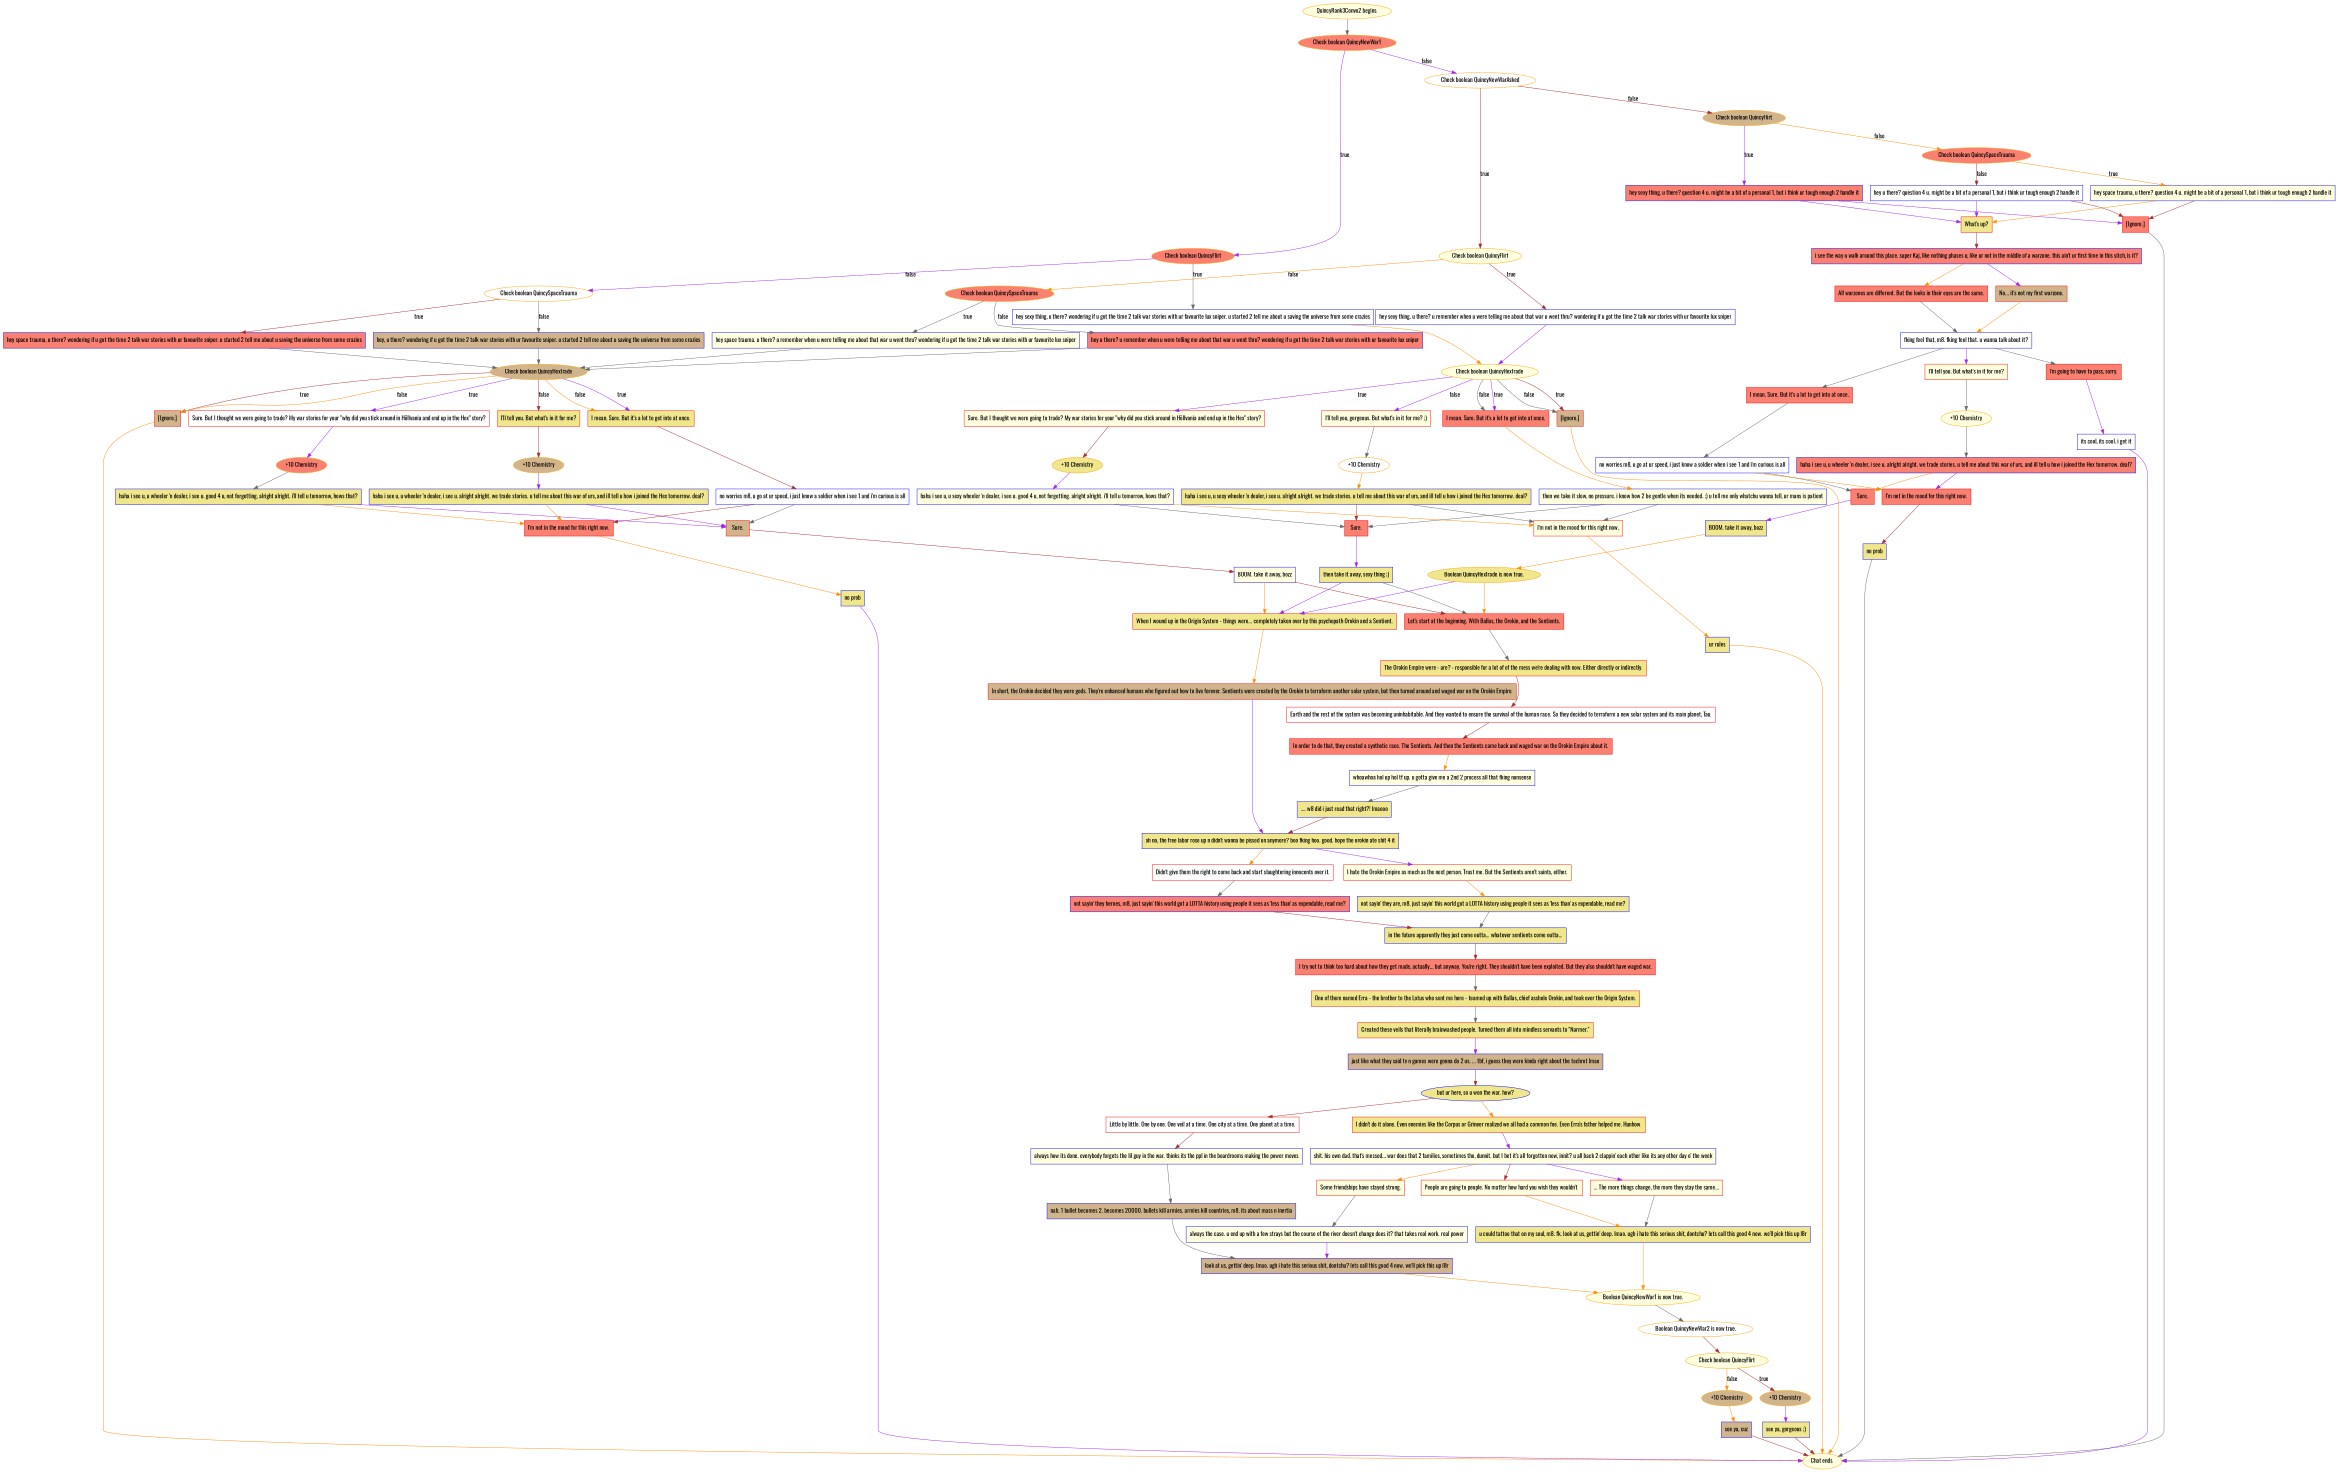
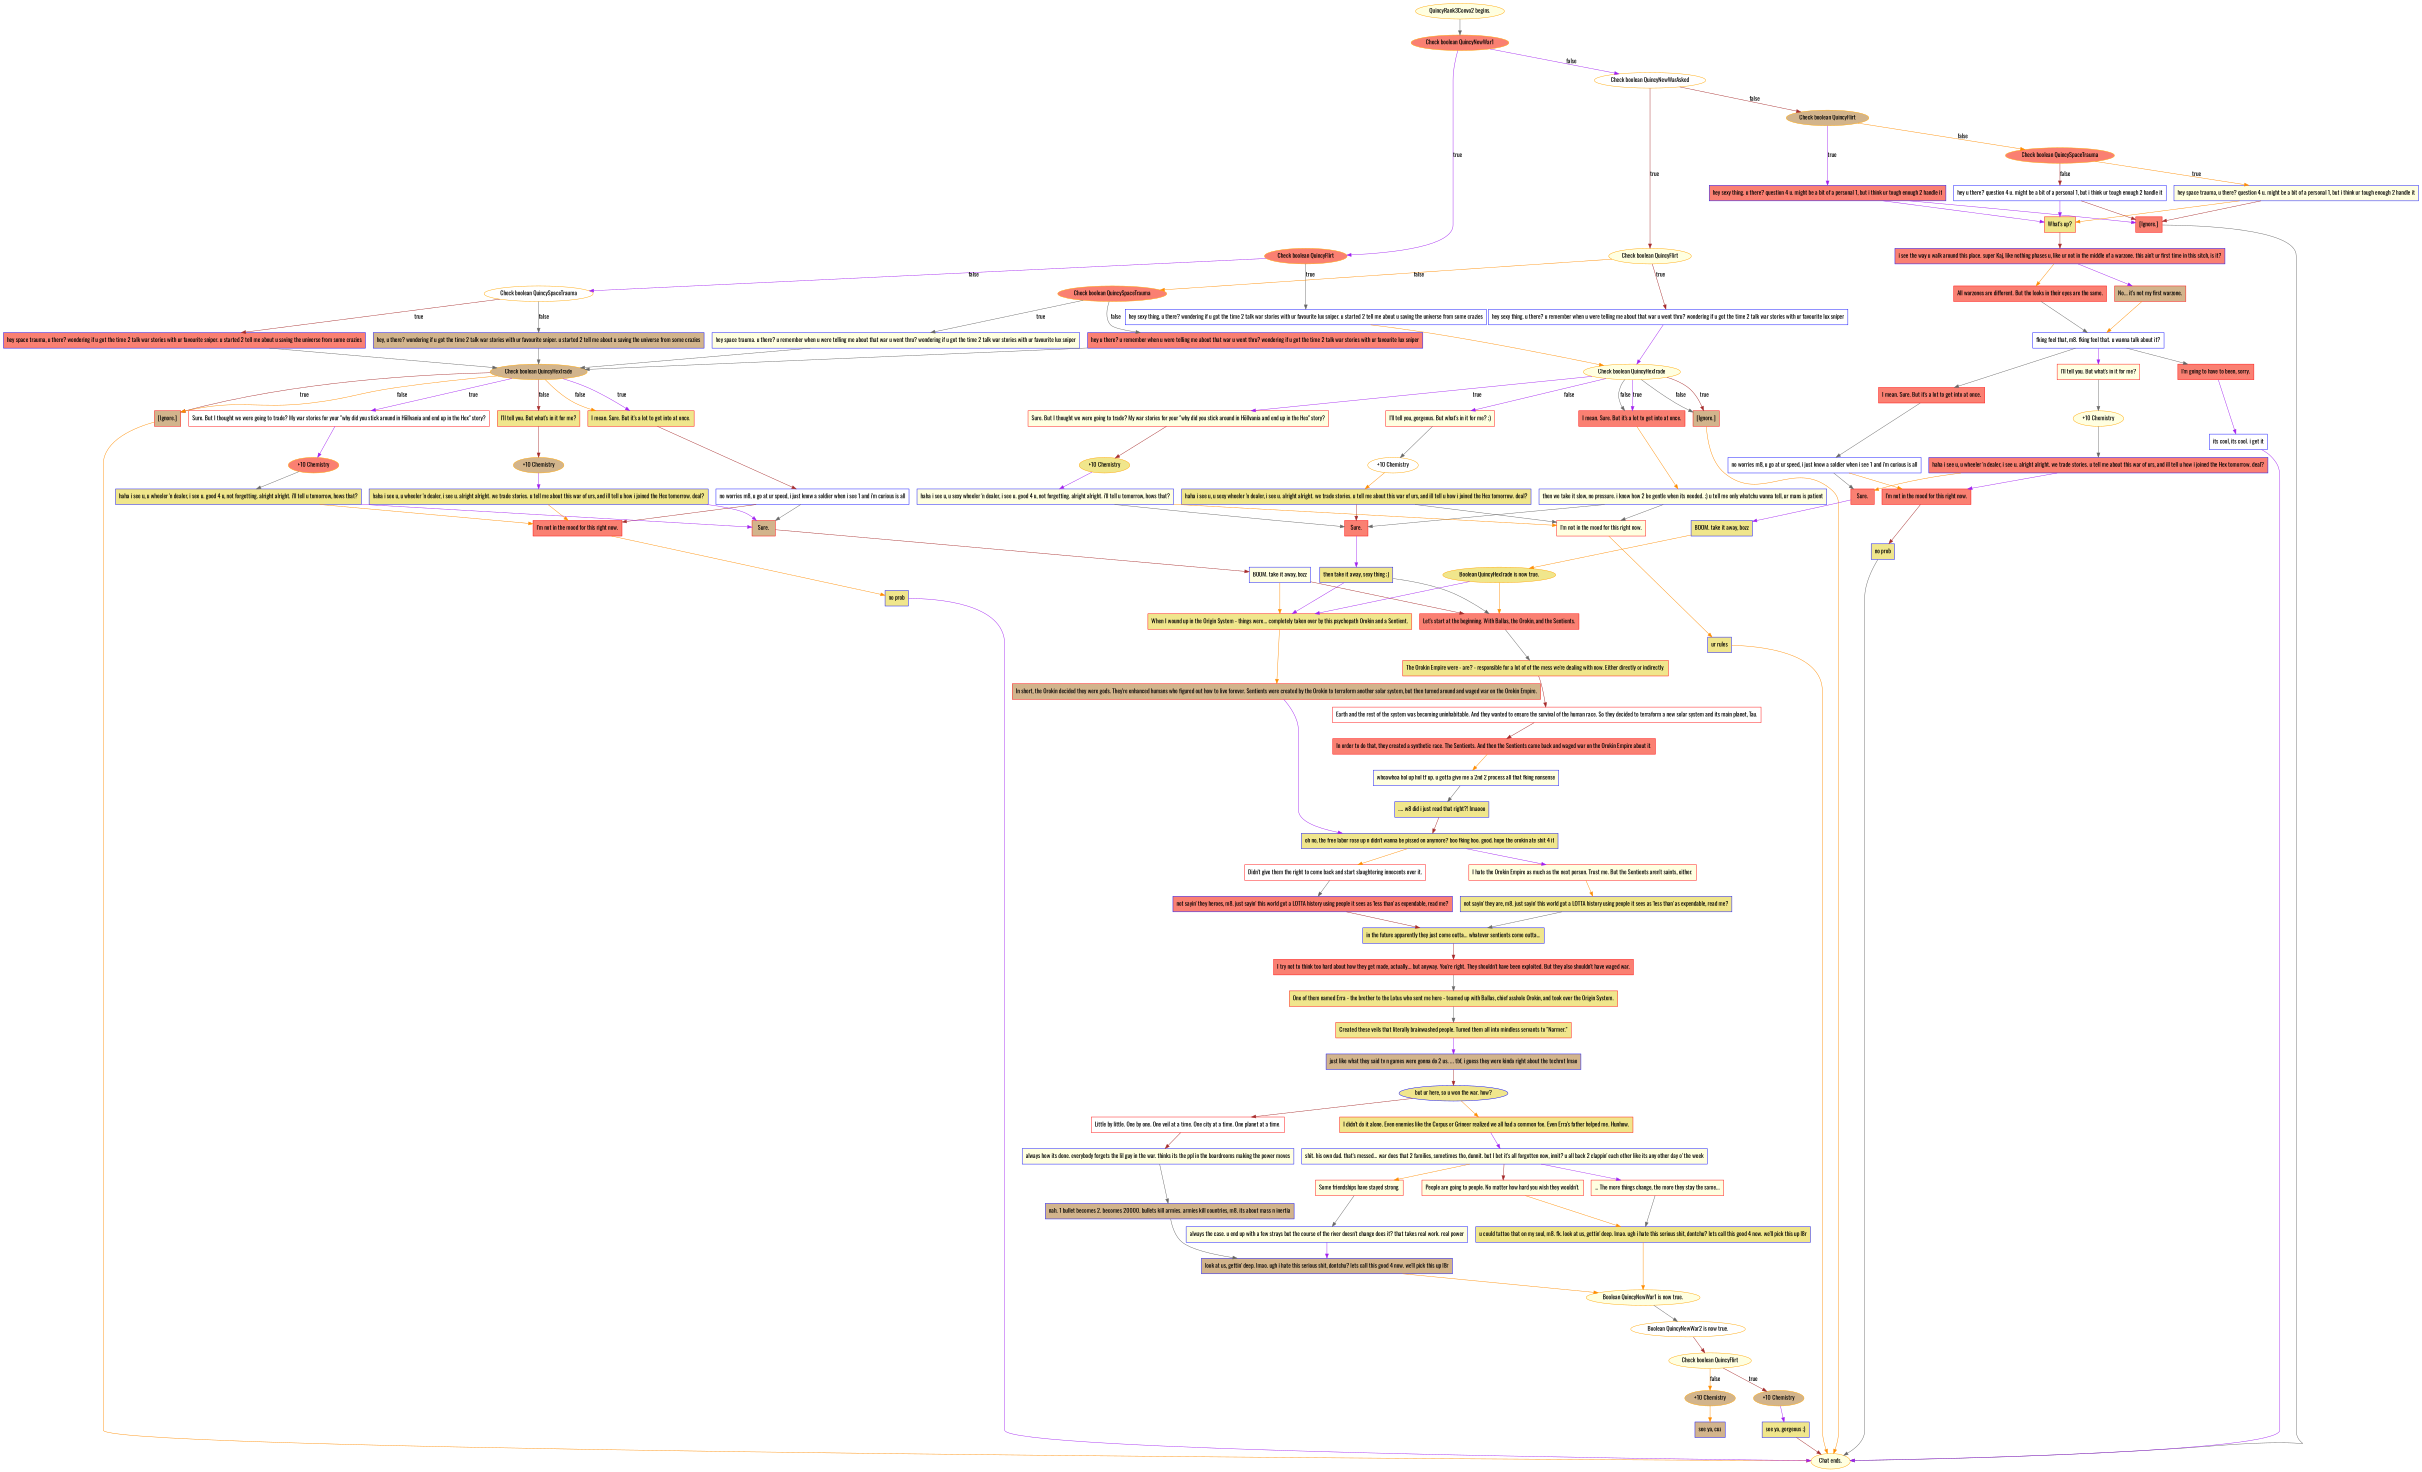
node "I'm going to have to pass, sorry.": label "I'm going to have to pass, sorry." -> "I'm going to have to been, sorry."
edge "see ya, cuz" -> "Chat ends.": removed
